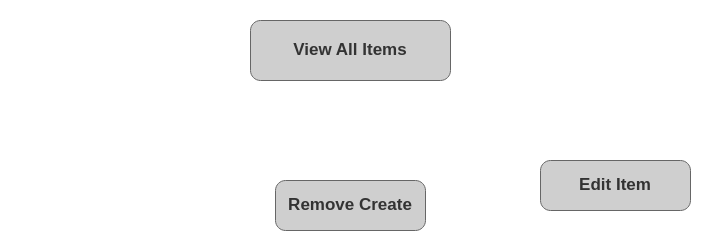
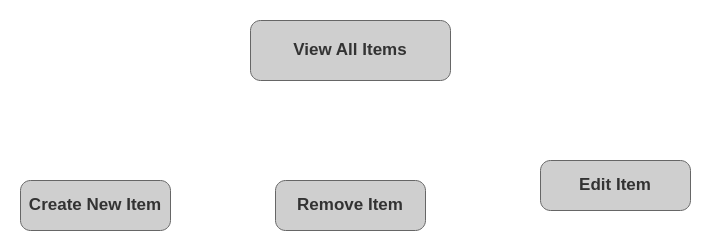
node "Create New Item": added
node "Remove Create": label "Remove Create" -> "Remove Item"
